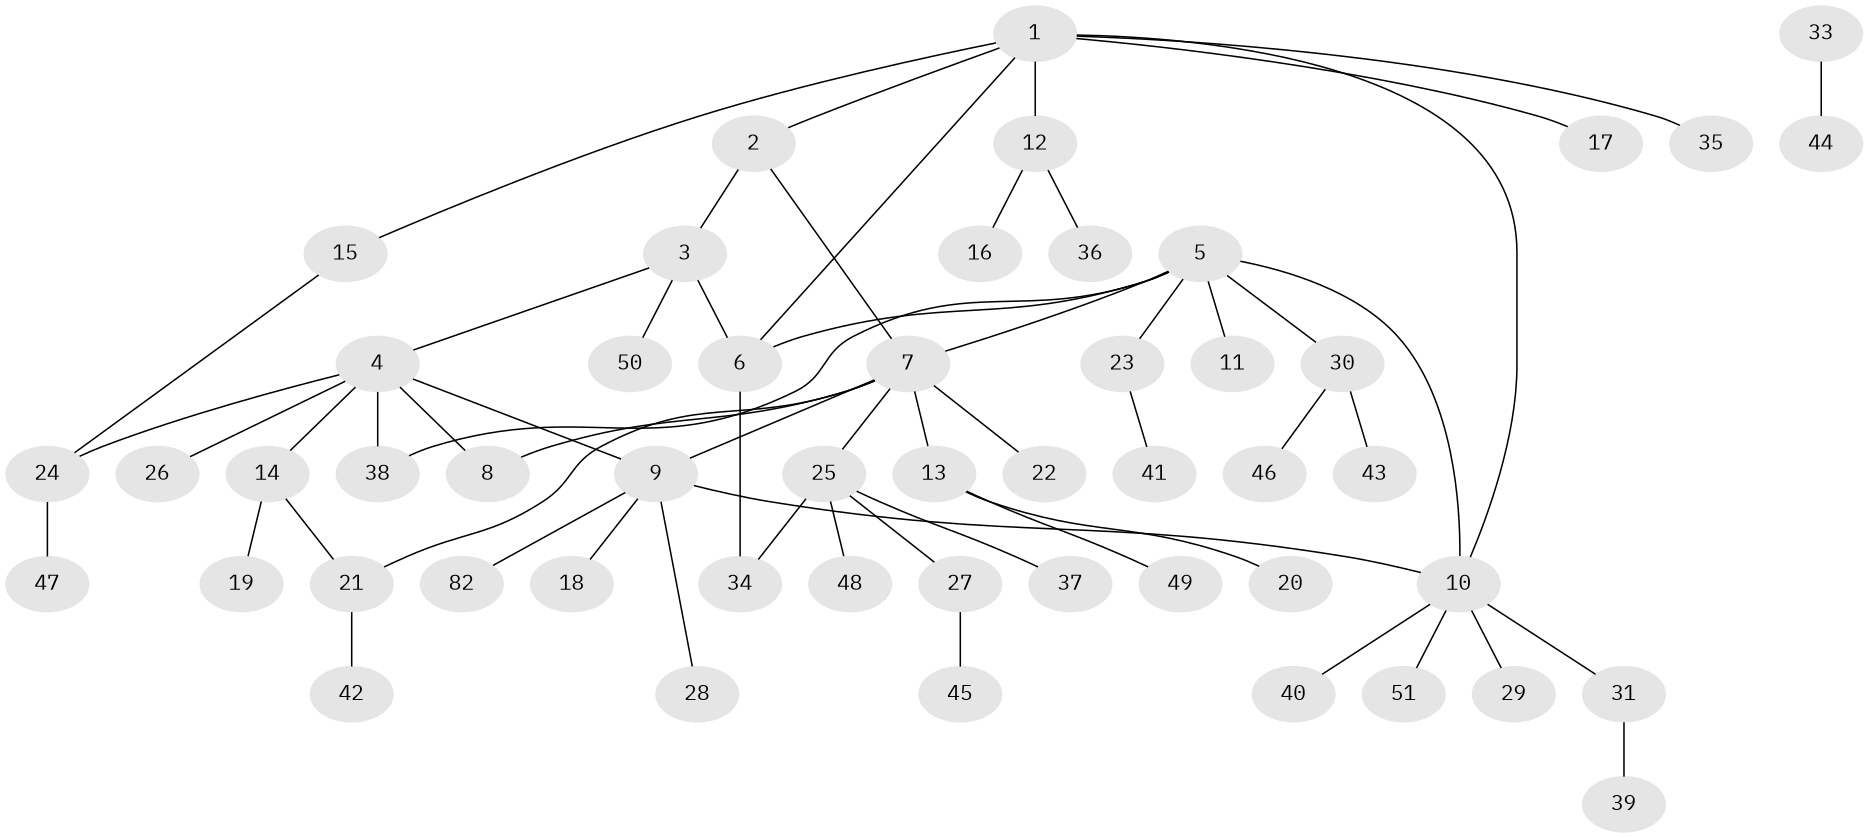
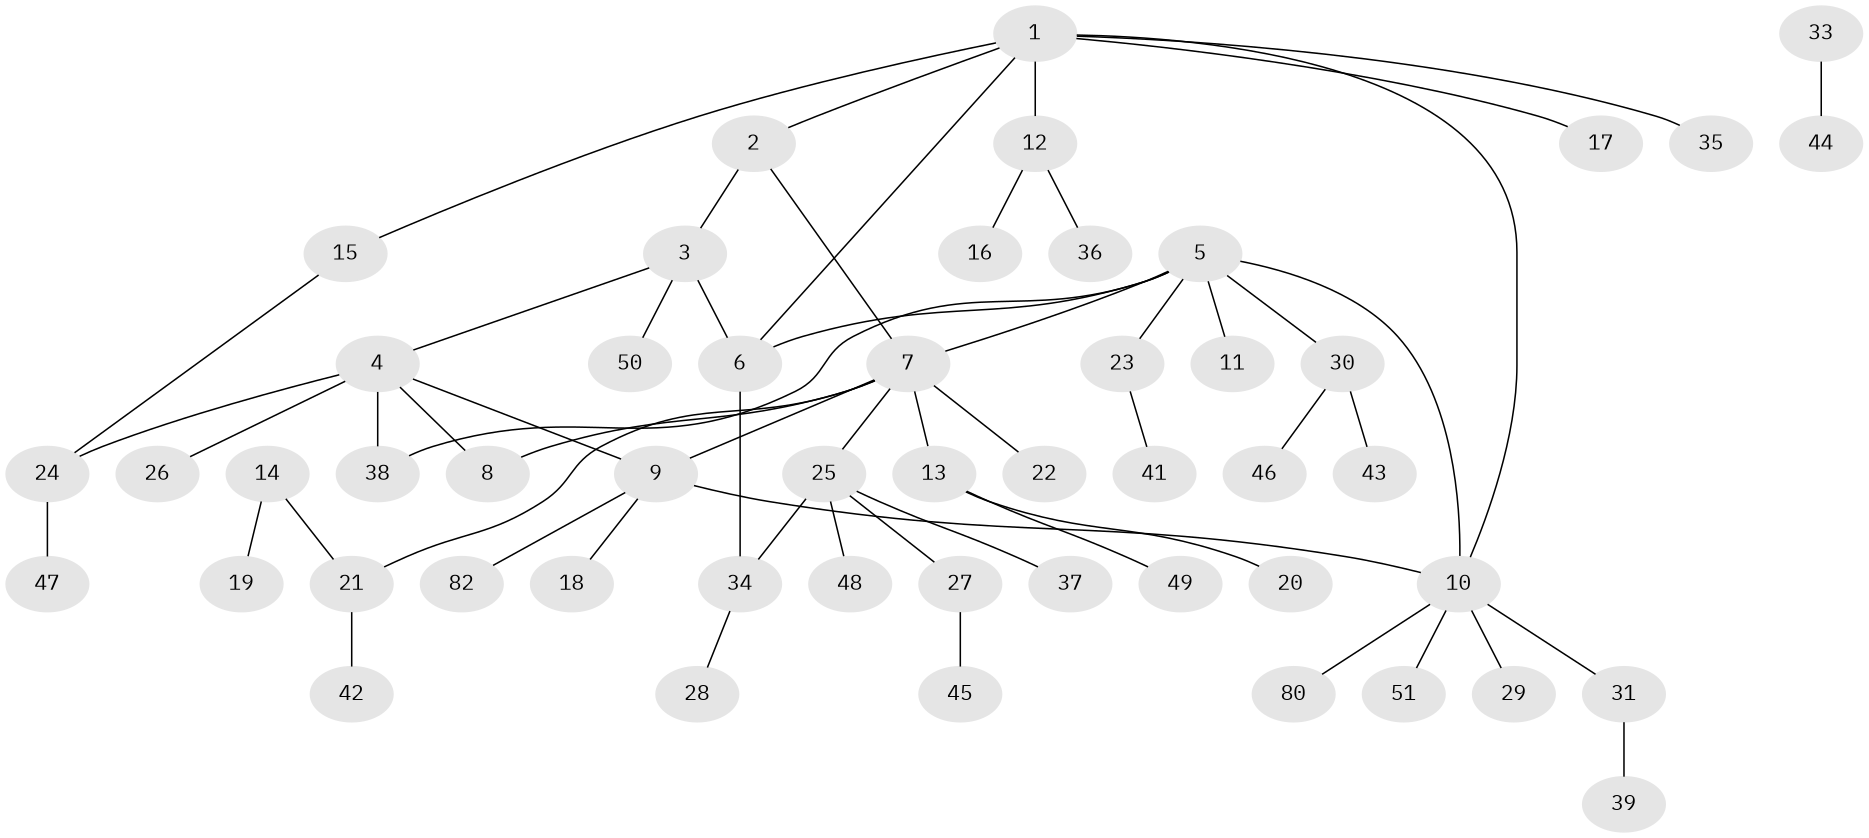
edge "4" -- "14": removed
edge "9" -- "28": now "34" -- "28"
node "40": label "40" -> "80"
